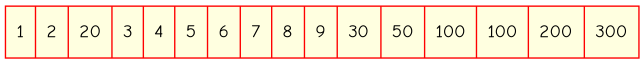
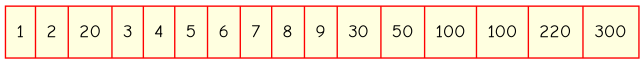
node "1": text "200" -> "220"
